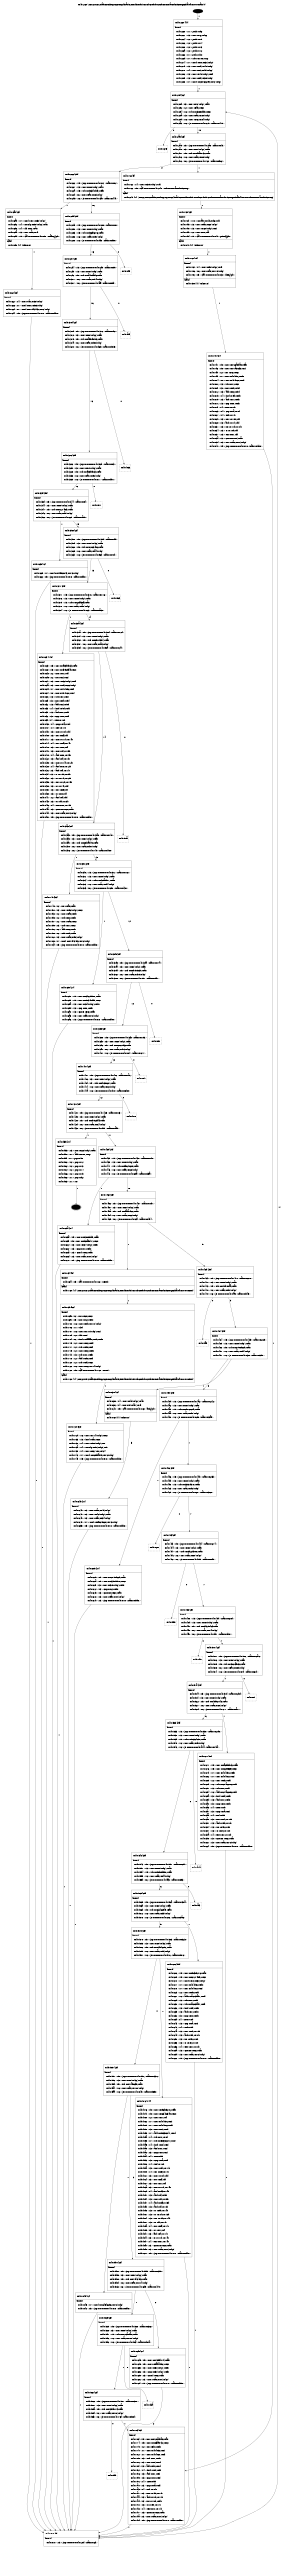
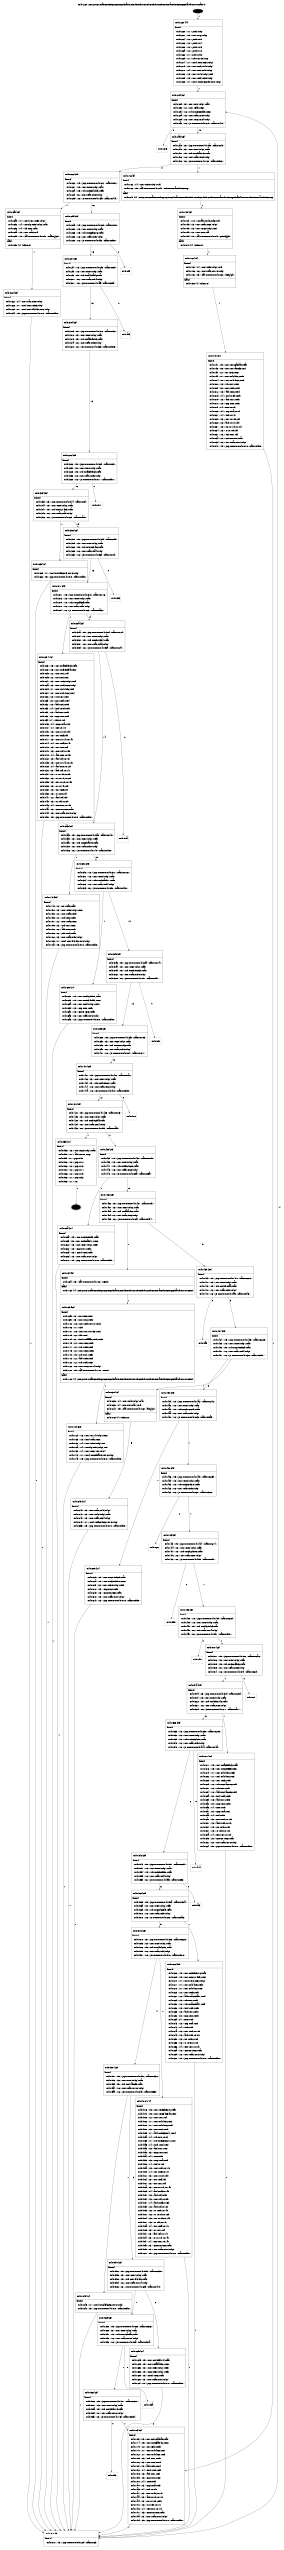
node "0x401b65": removed
node "0x4018d7": removed
